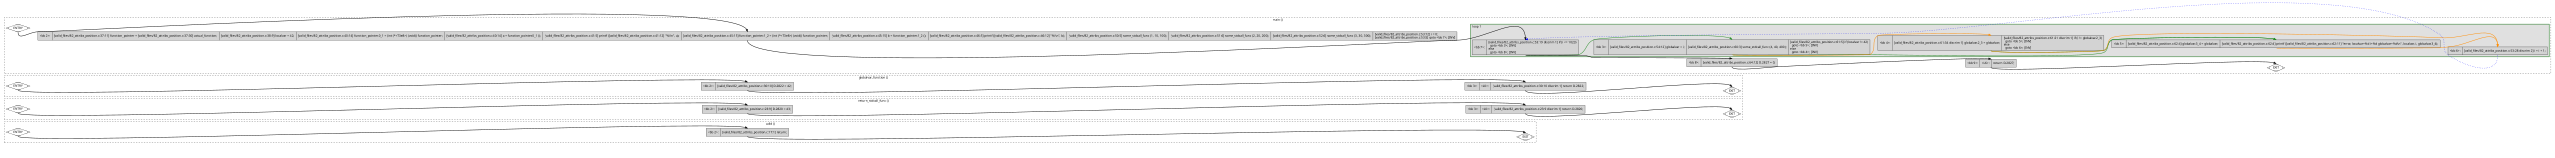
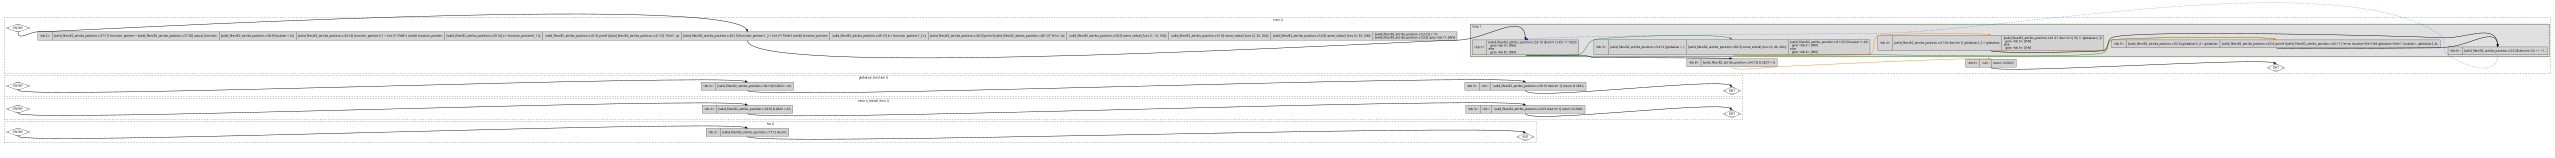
edge "<bb 4>:" -> "<bb 6>:": color darkorange -> black
edge "<bb 4>:" -> "<bb 5>:": color forestgreen -> darkorange
edge "<bb 5>:" -> "<bb 6>:": color darkorange -> black
edge "<bb 8>:" -> "<bb 9>:": color black -> darkorange
cluster "valid ()": label "valid ()" -> "foo ()"
